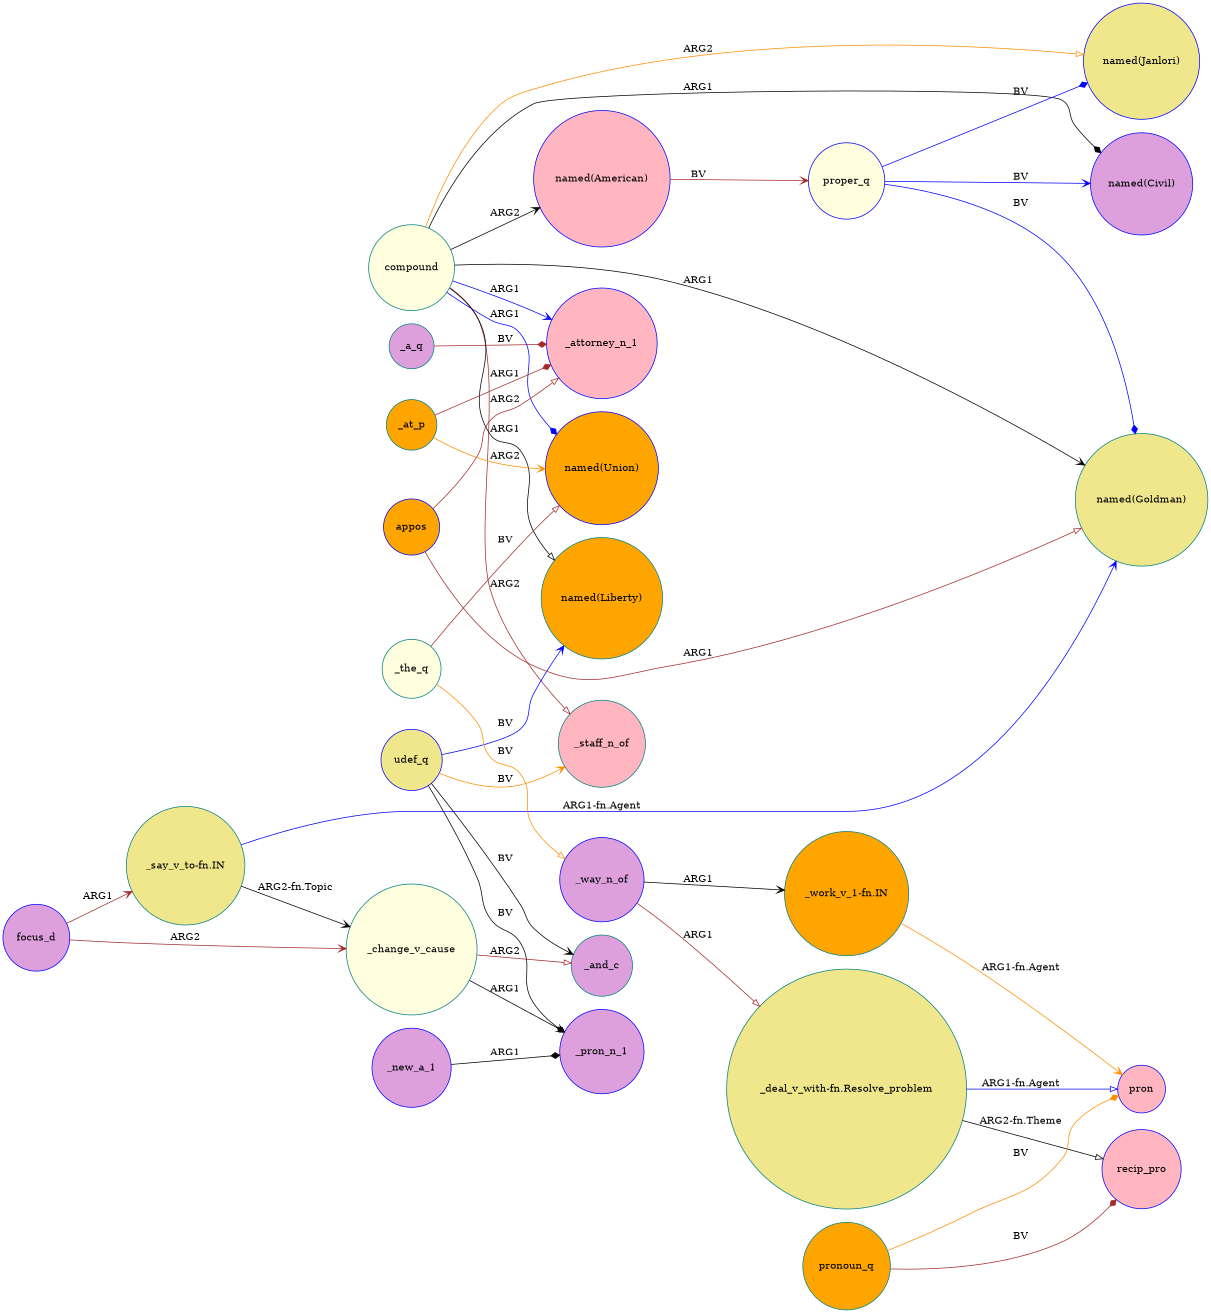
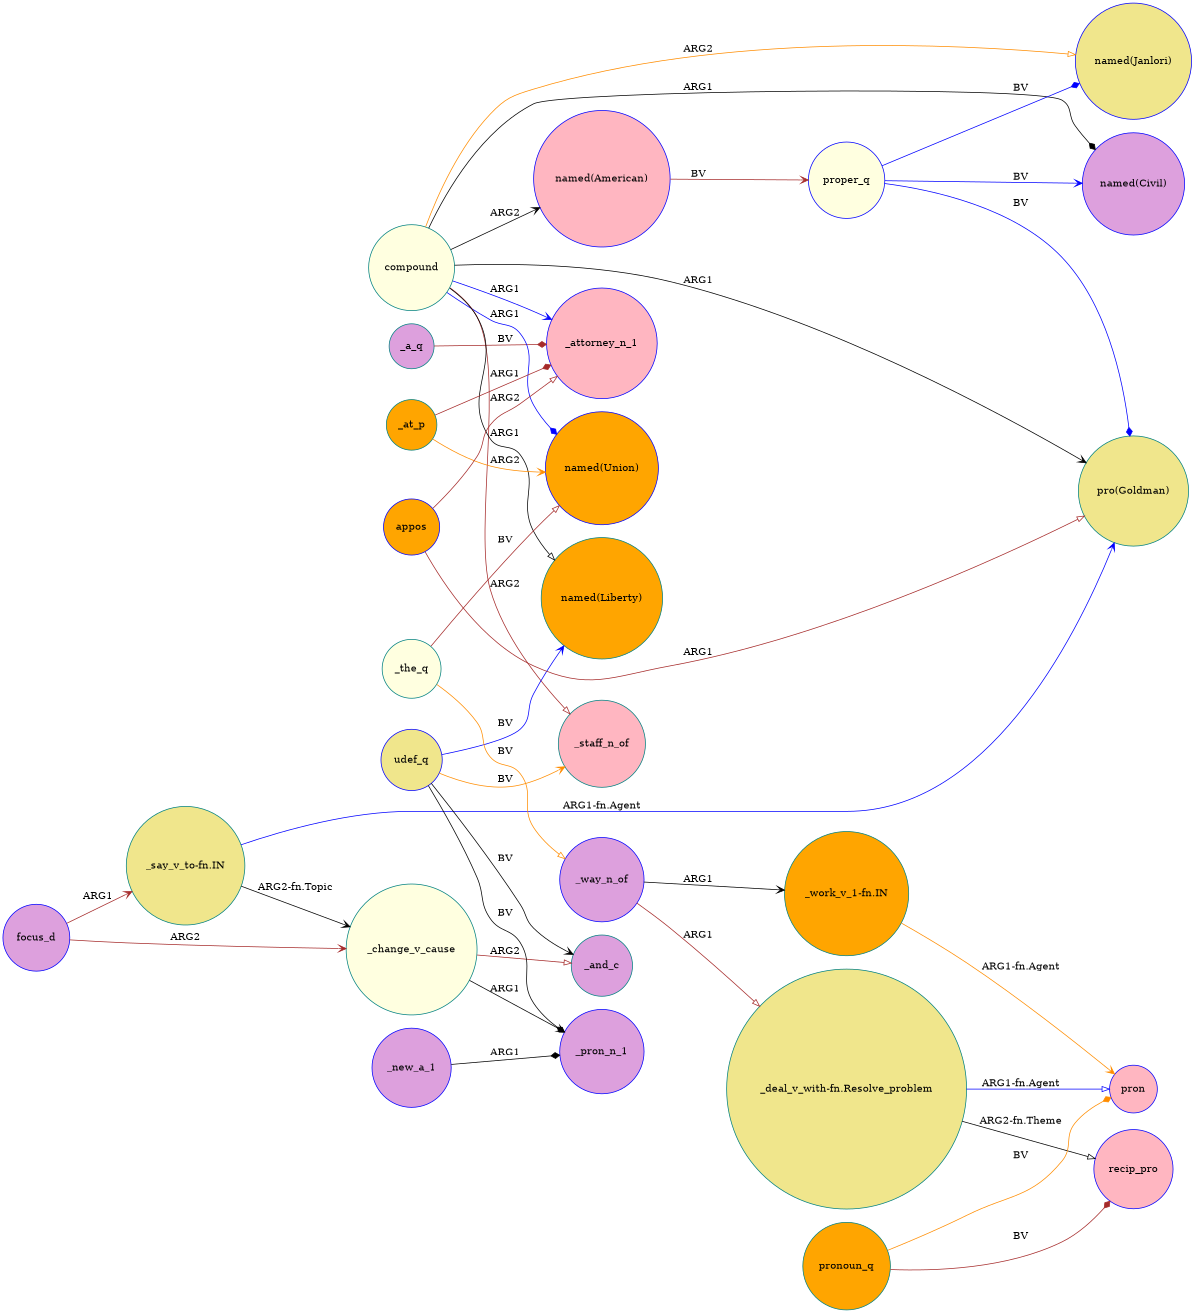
node "named(Goldman)": label "named(Goldman)" -> "pro(Goldman)"
